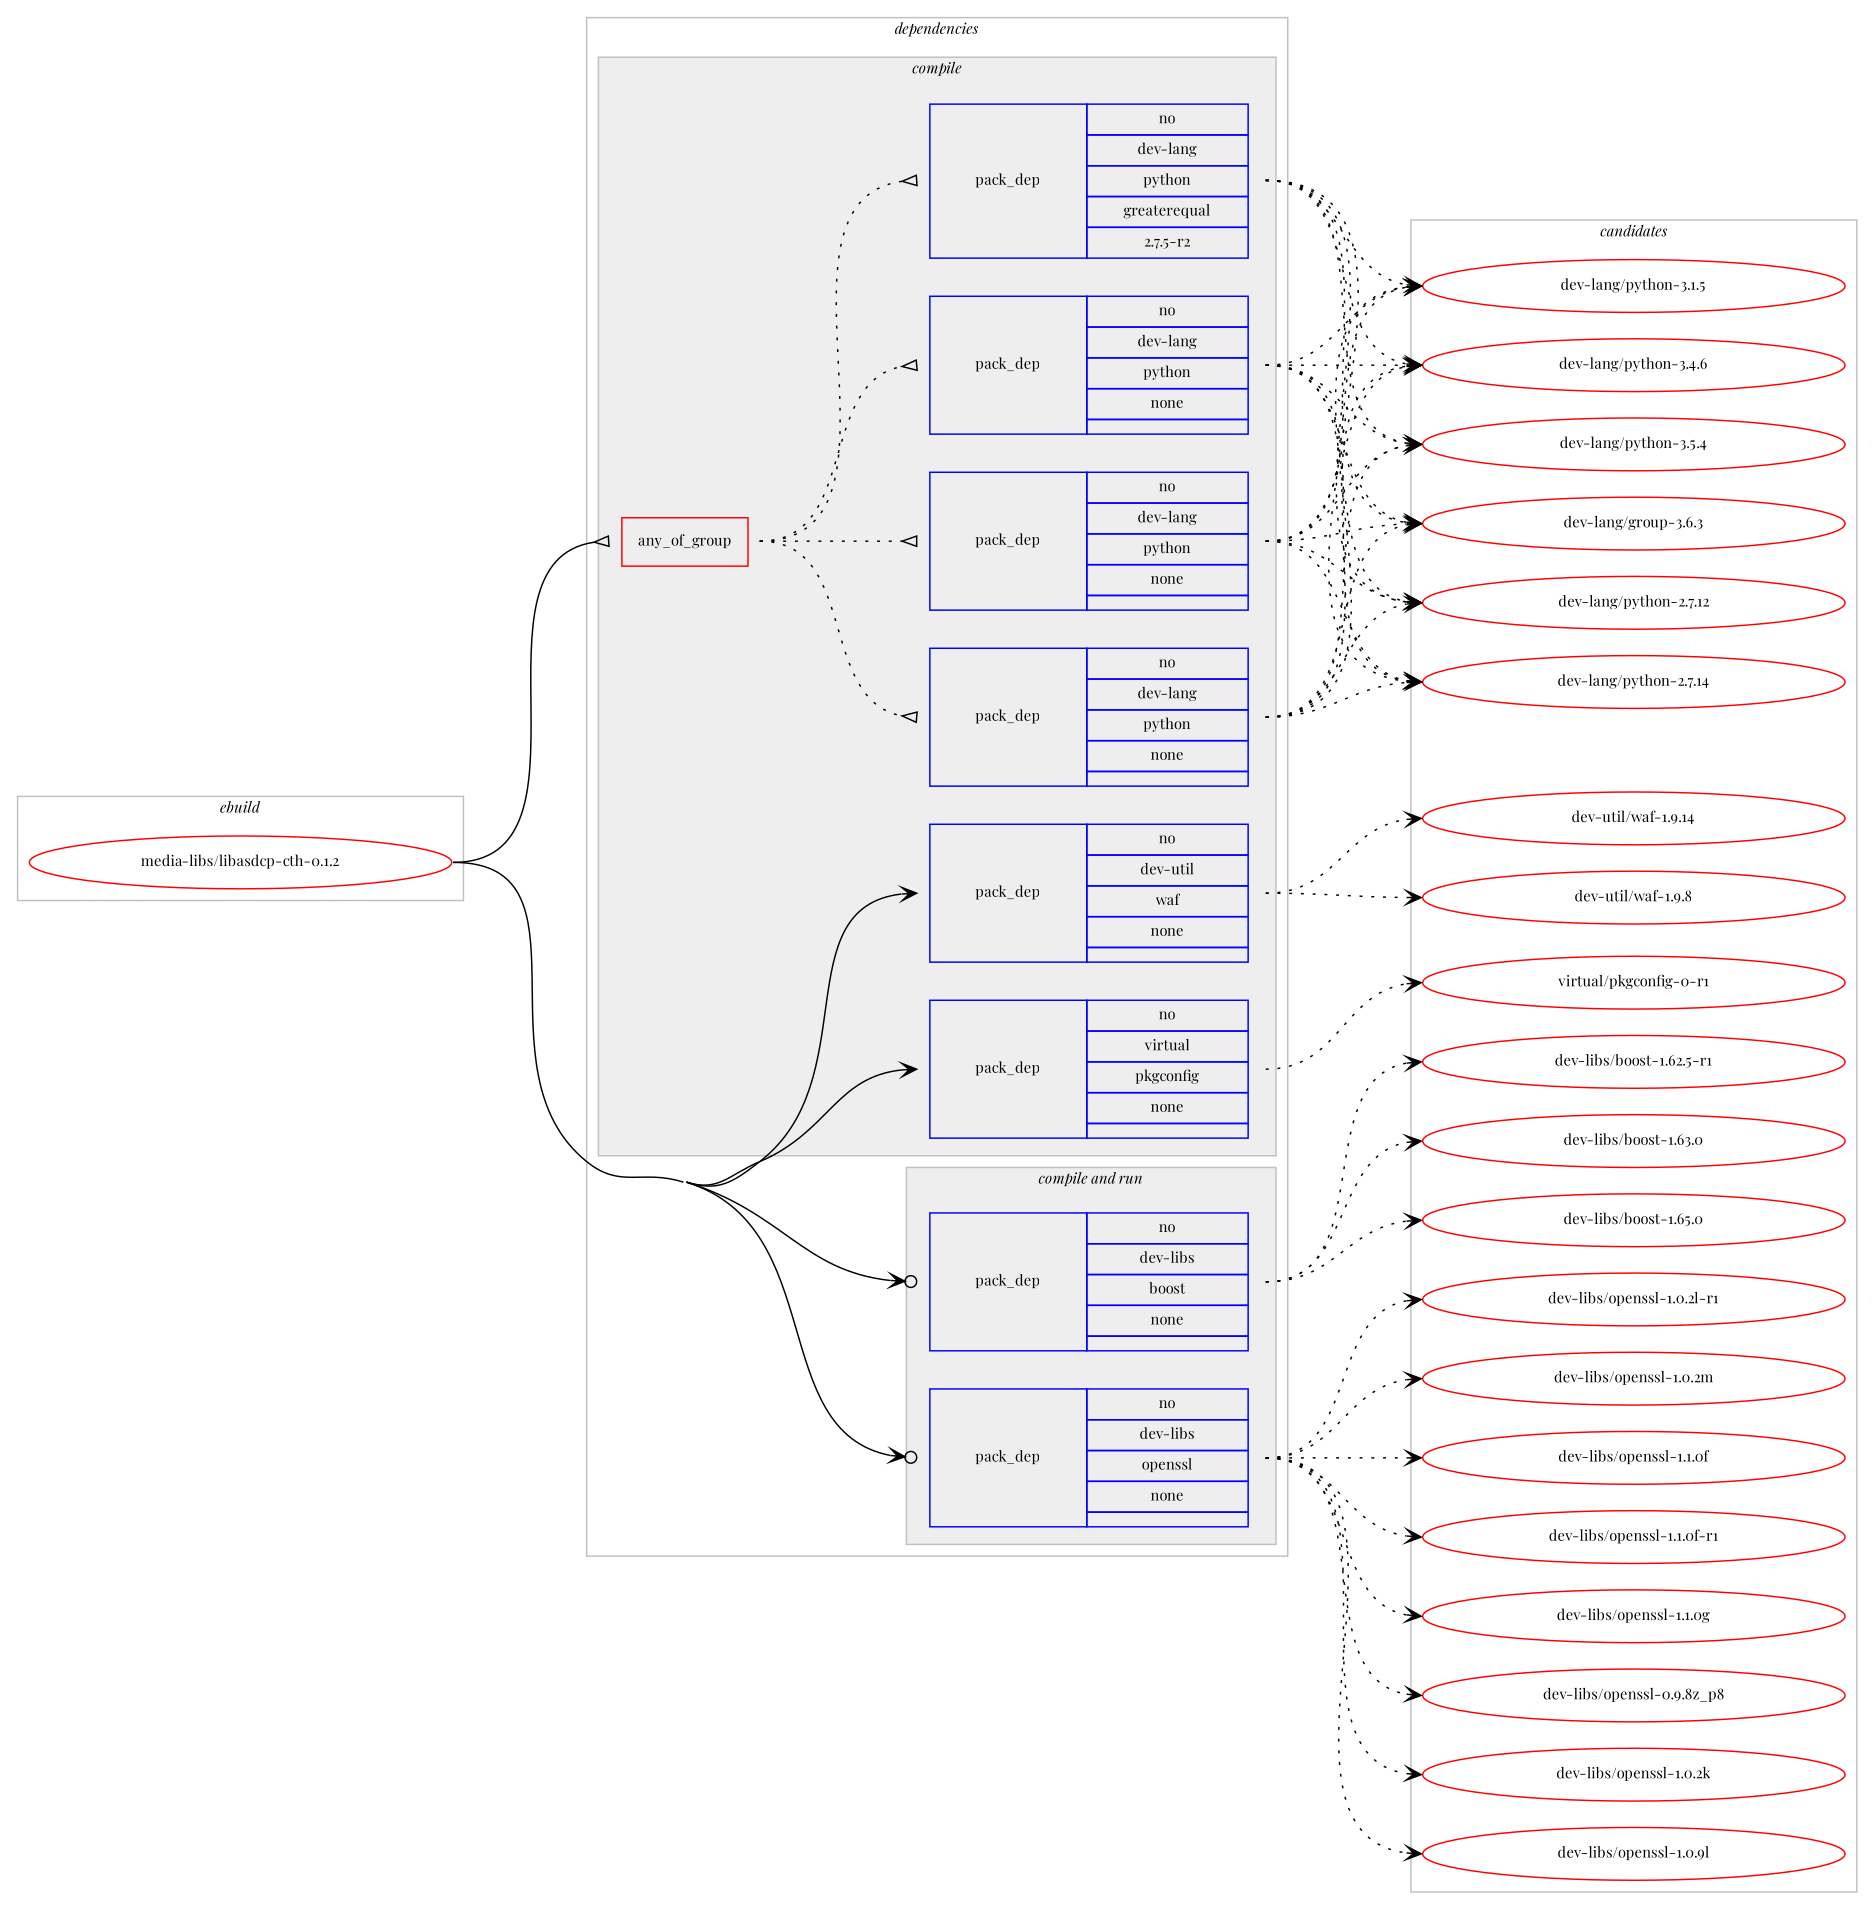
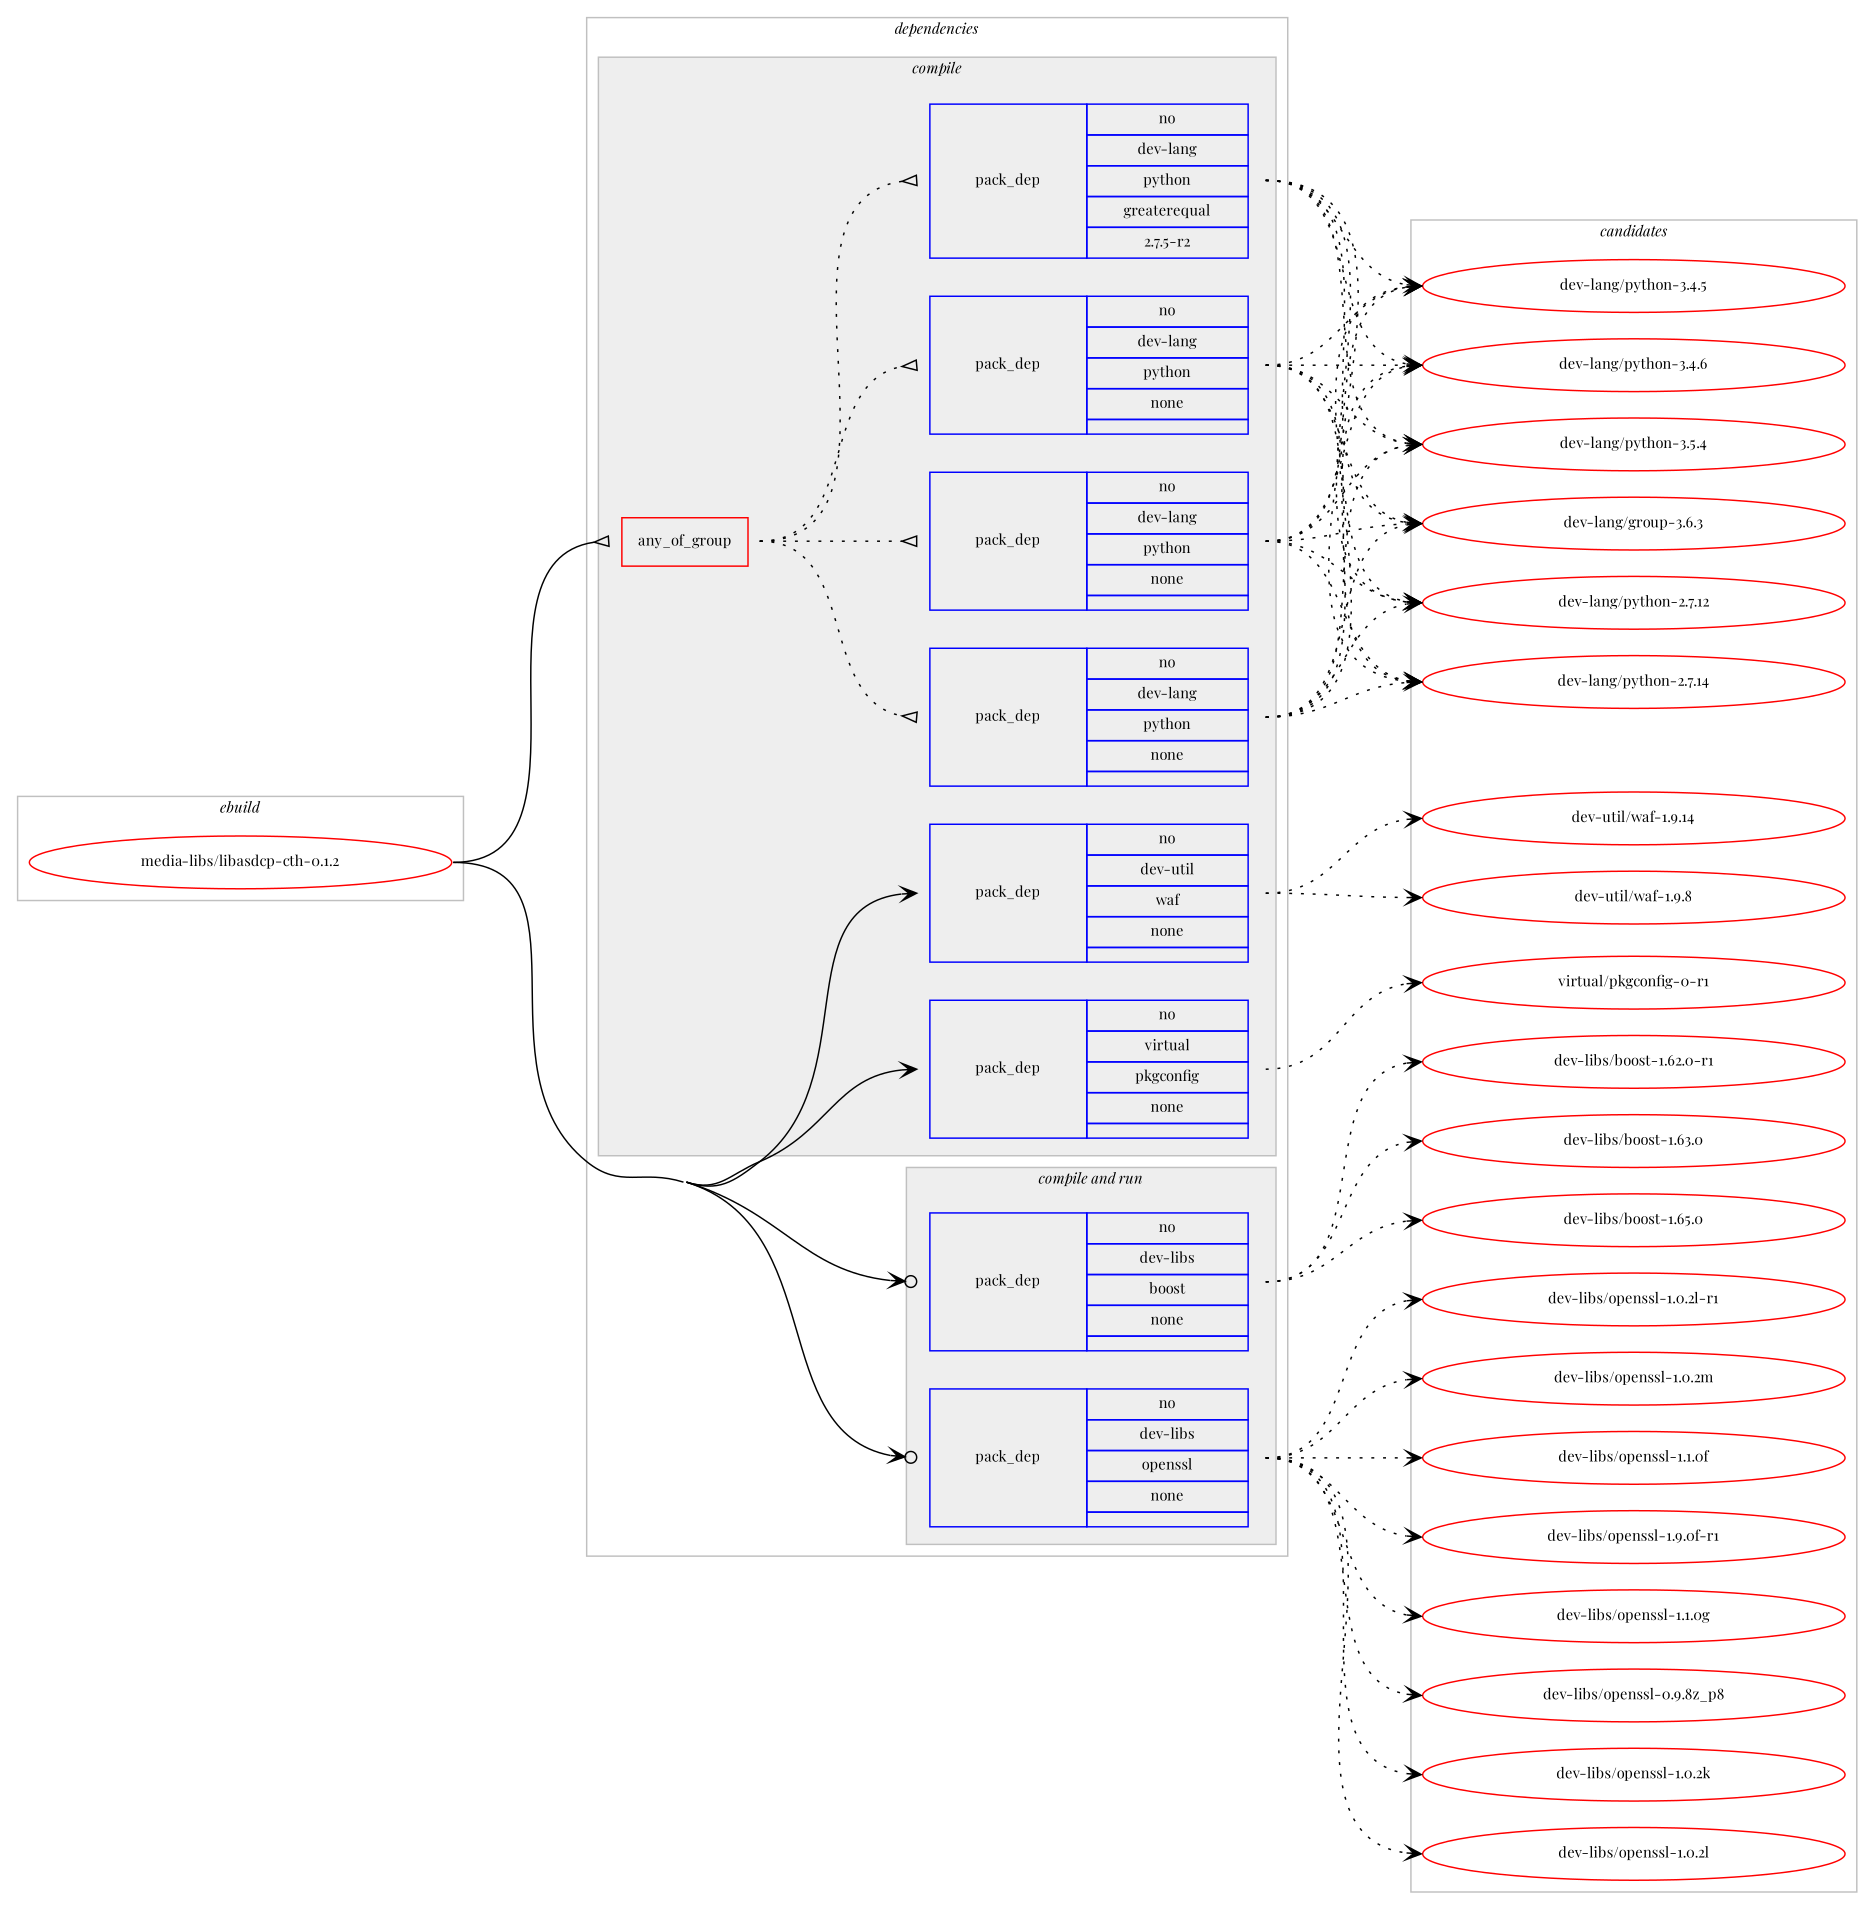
node "dev-lang/python-3.1.5": label "dev-lang/python-3.1.5" -> "dev-lang/python-3.4.5"
node "dev-libs/boost-1.62.5-r1": label "dev-libs/boost-1.62.5-r1" -> "dev-libs/boost-1.62.0-r1"
node "dev-libs/openssl-1.1.0f-r1": label "dev-libs/openssl-1.1.0f-r1" -> "dev-libs/openssl-1.9.0f-r1"
node "dev-libs/openssl-1.0.9l": label "dev-libs/openssl-1.0.9l" -> "dev-libs/openssl-1.0.2l"
